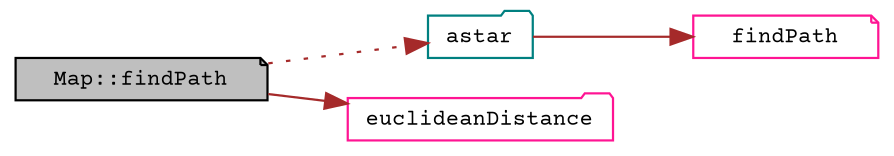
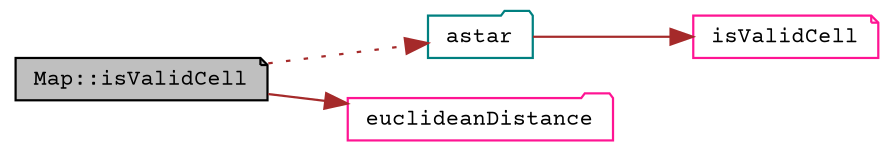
node "findPath": label "findPath" -> "isValidCell"
node "Map::findPath": label "Map::findPath" -> "Map::isValidCell"
